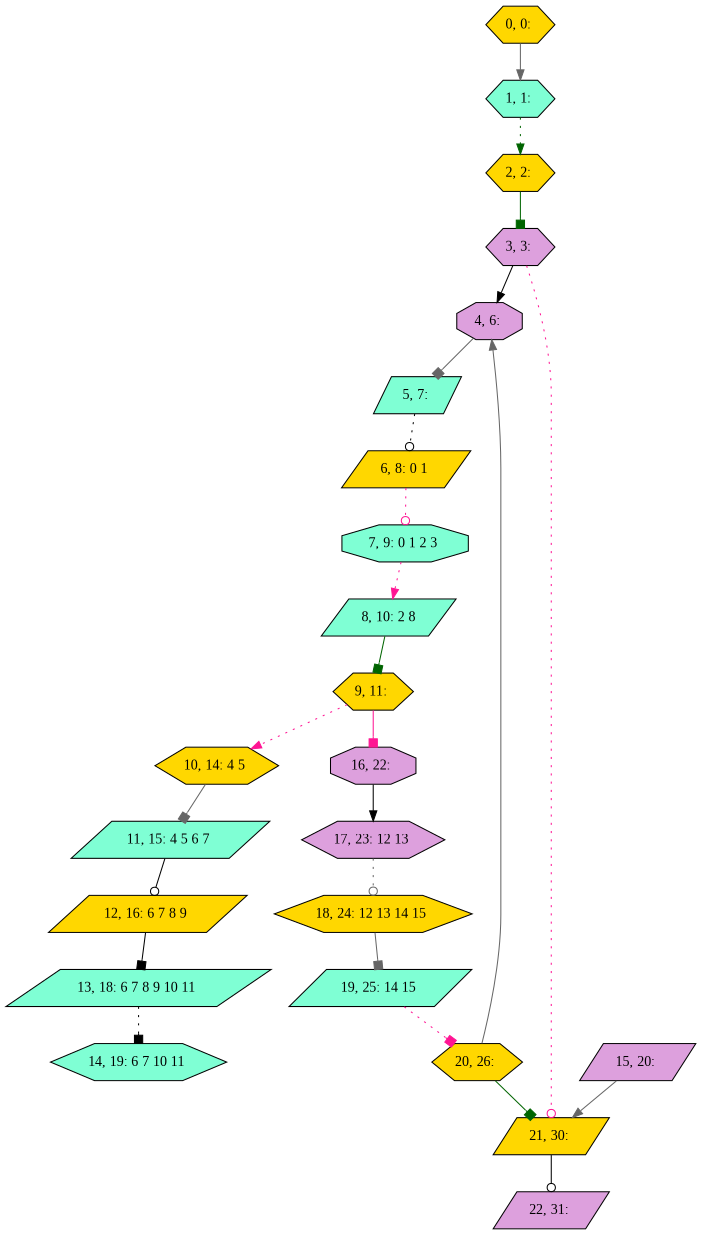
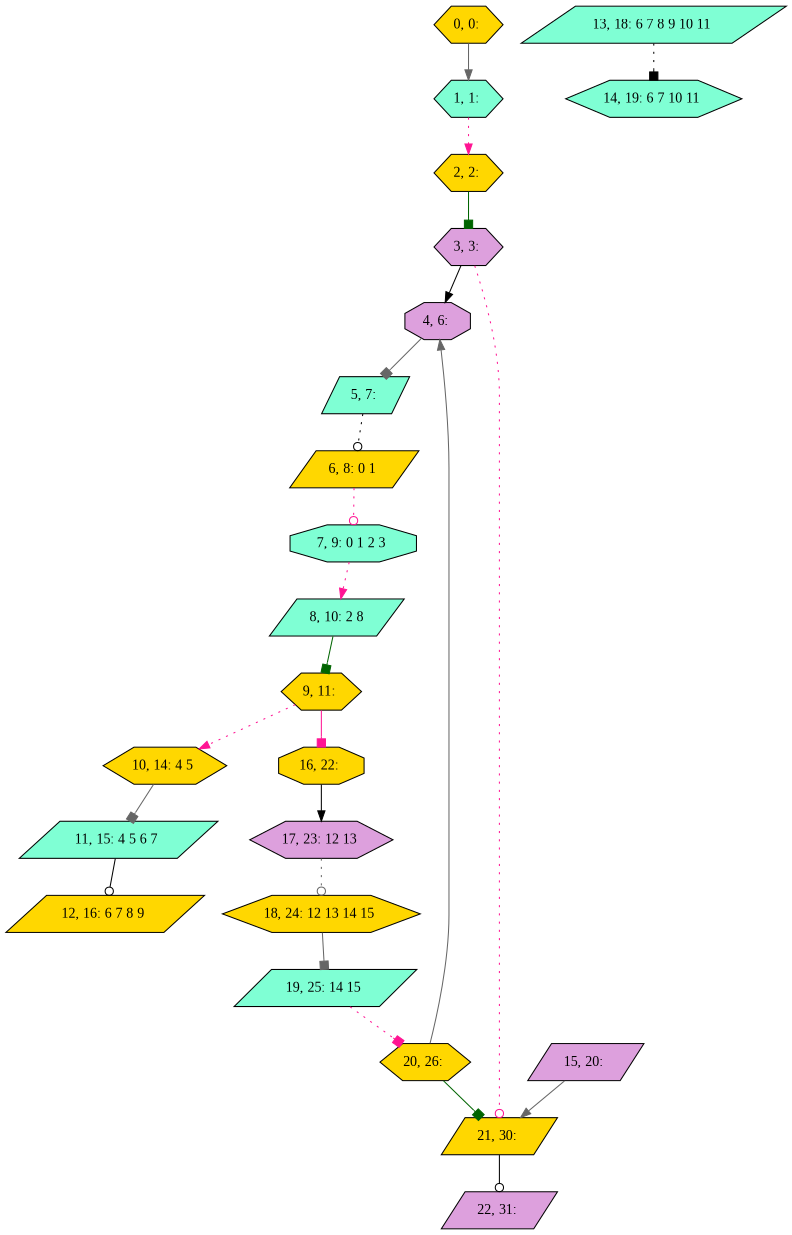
edge "1, 1:" -> "2, 2:": color darkgreen -> deeppink
node "16, 22:": fillcolor plum -> gold
edge "12, 16: 6 7 8 9" -> "13, 18: 6 7 8 9 10 11": removed
